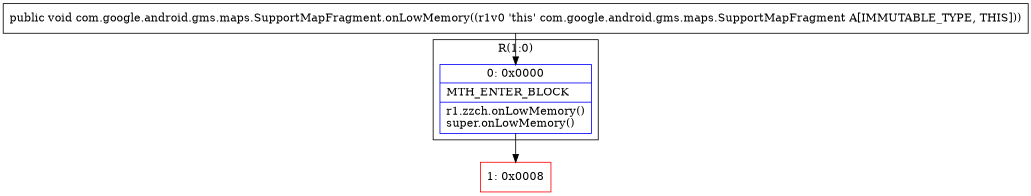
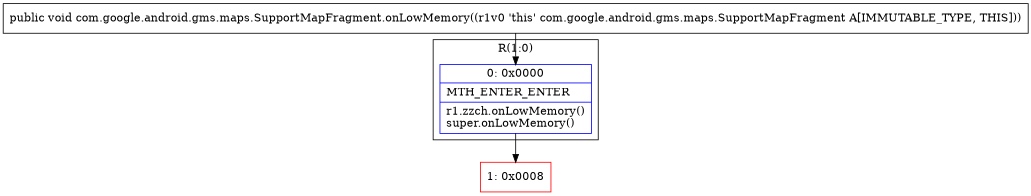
node "0: 0x0000": text "MTH_ENTER_BLOCK" -> "MTH_ENTER_ENTER"
